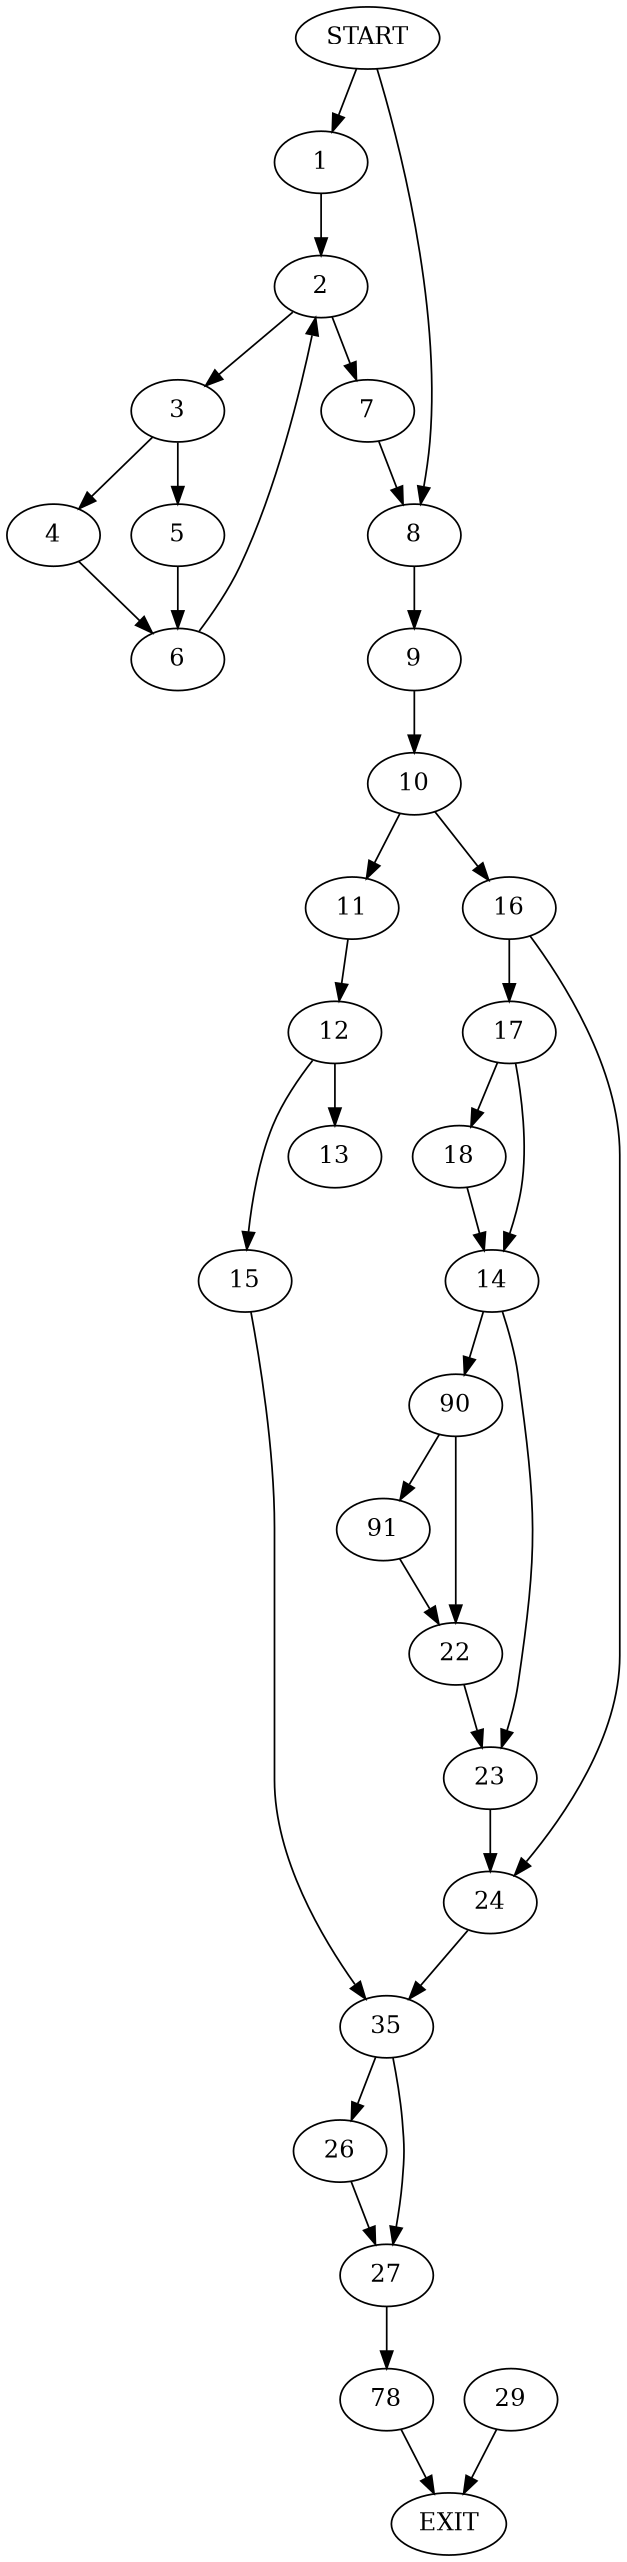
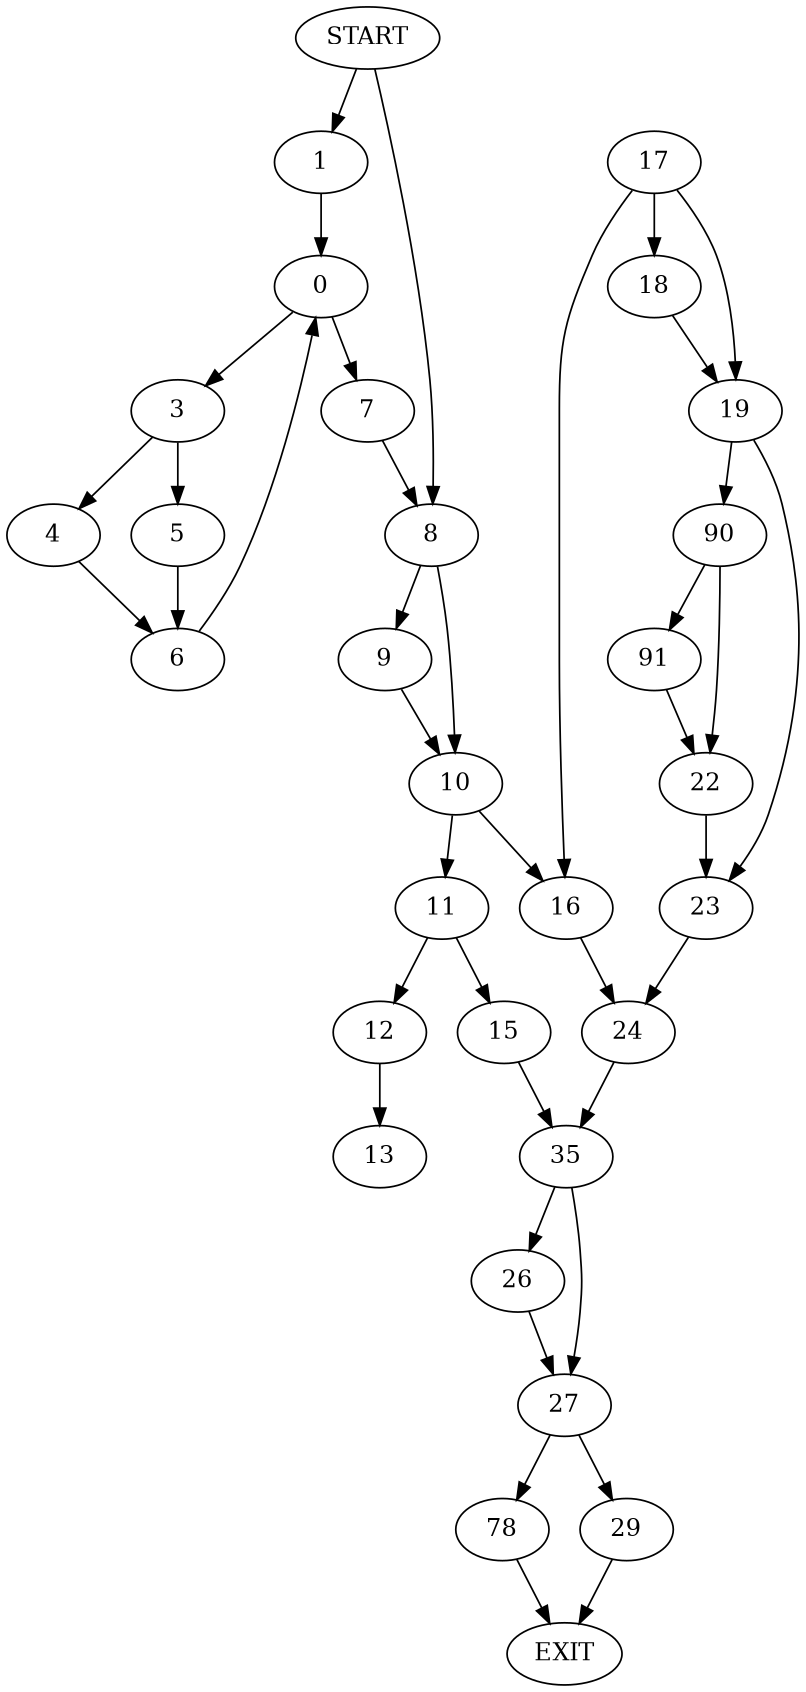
node "2": label "2" -> "0"
edge "8" -> "10": added
edge "16" -> "17": reversed
edge "12" -> "15": now "11" -> "15"
node "14": label "14" -> "19"
edge "27" -> "29": added
